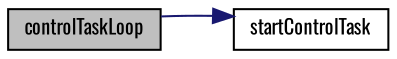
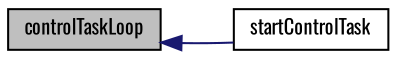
edge "controlTaskLoop" -> "startControlTask": reversed
